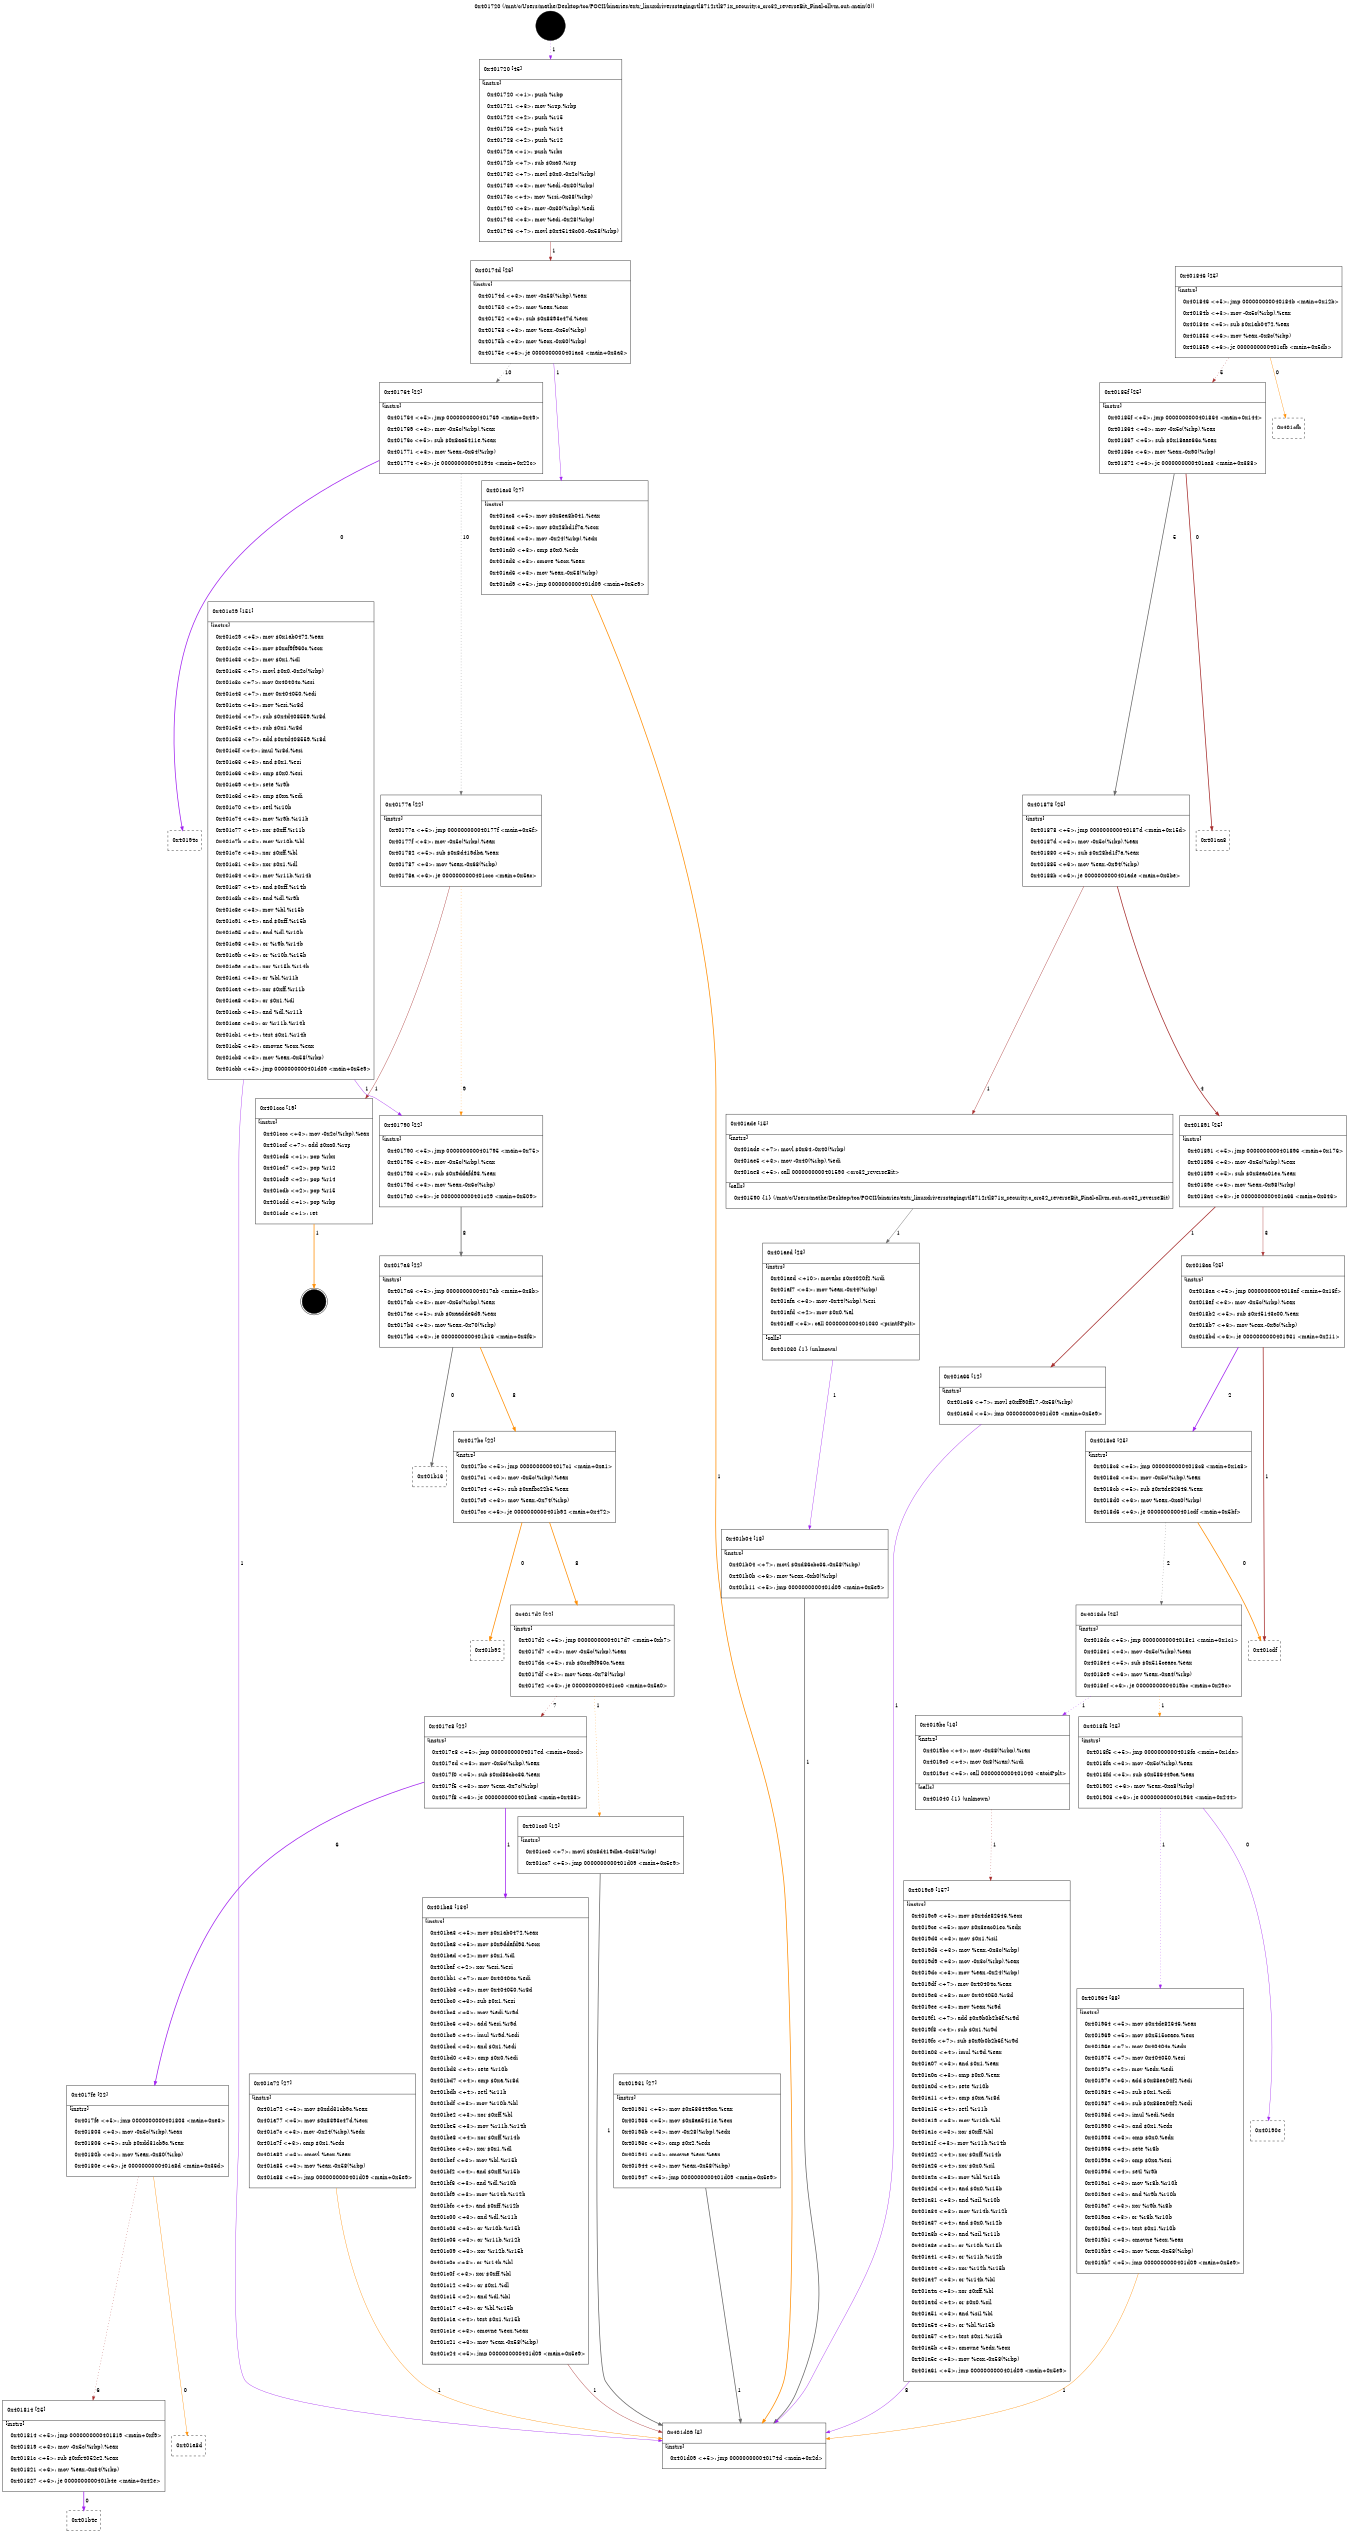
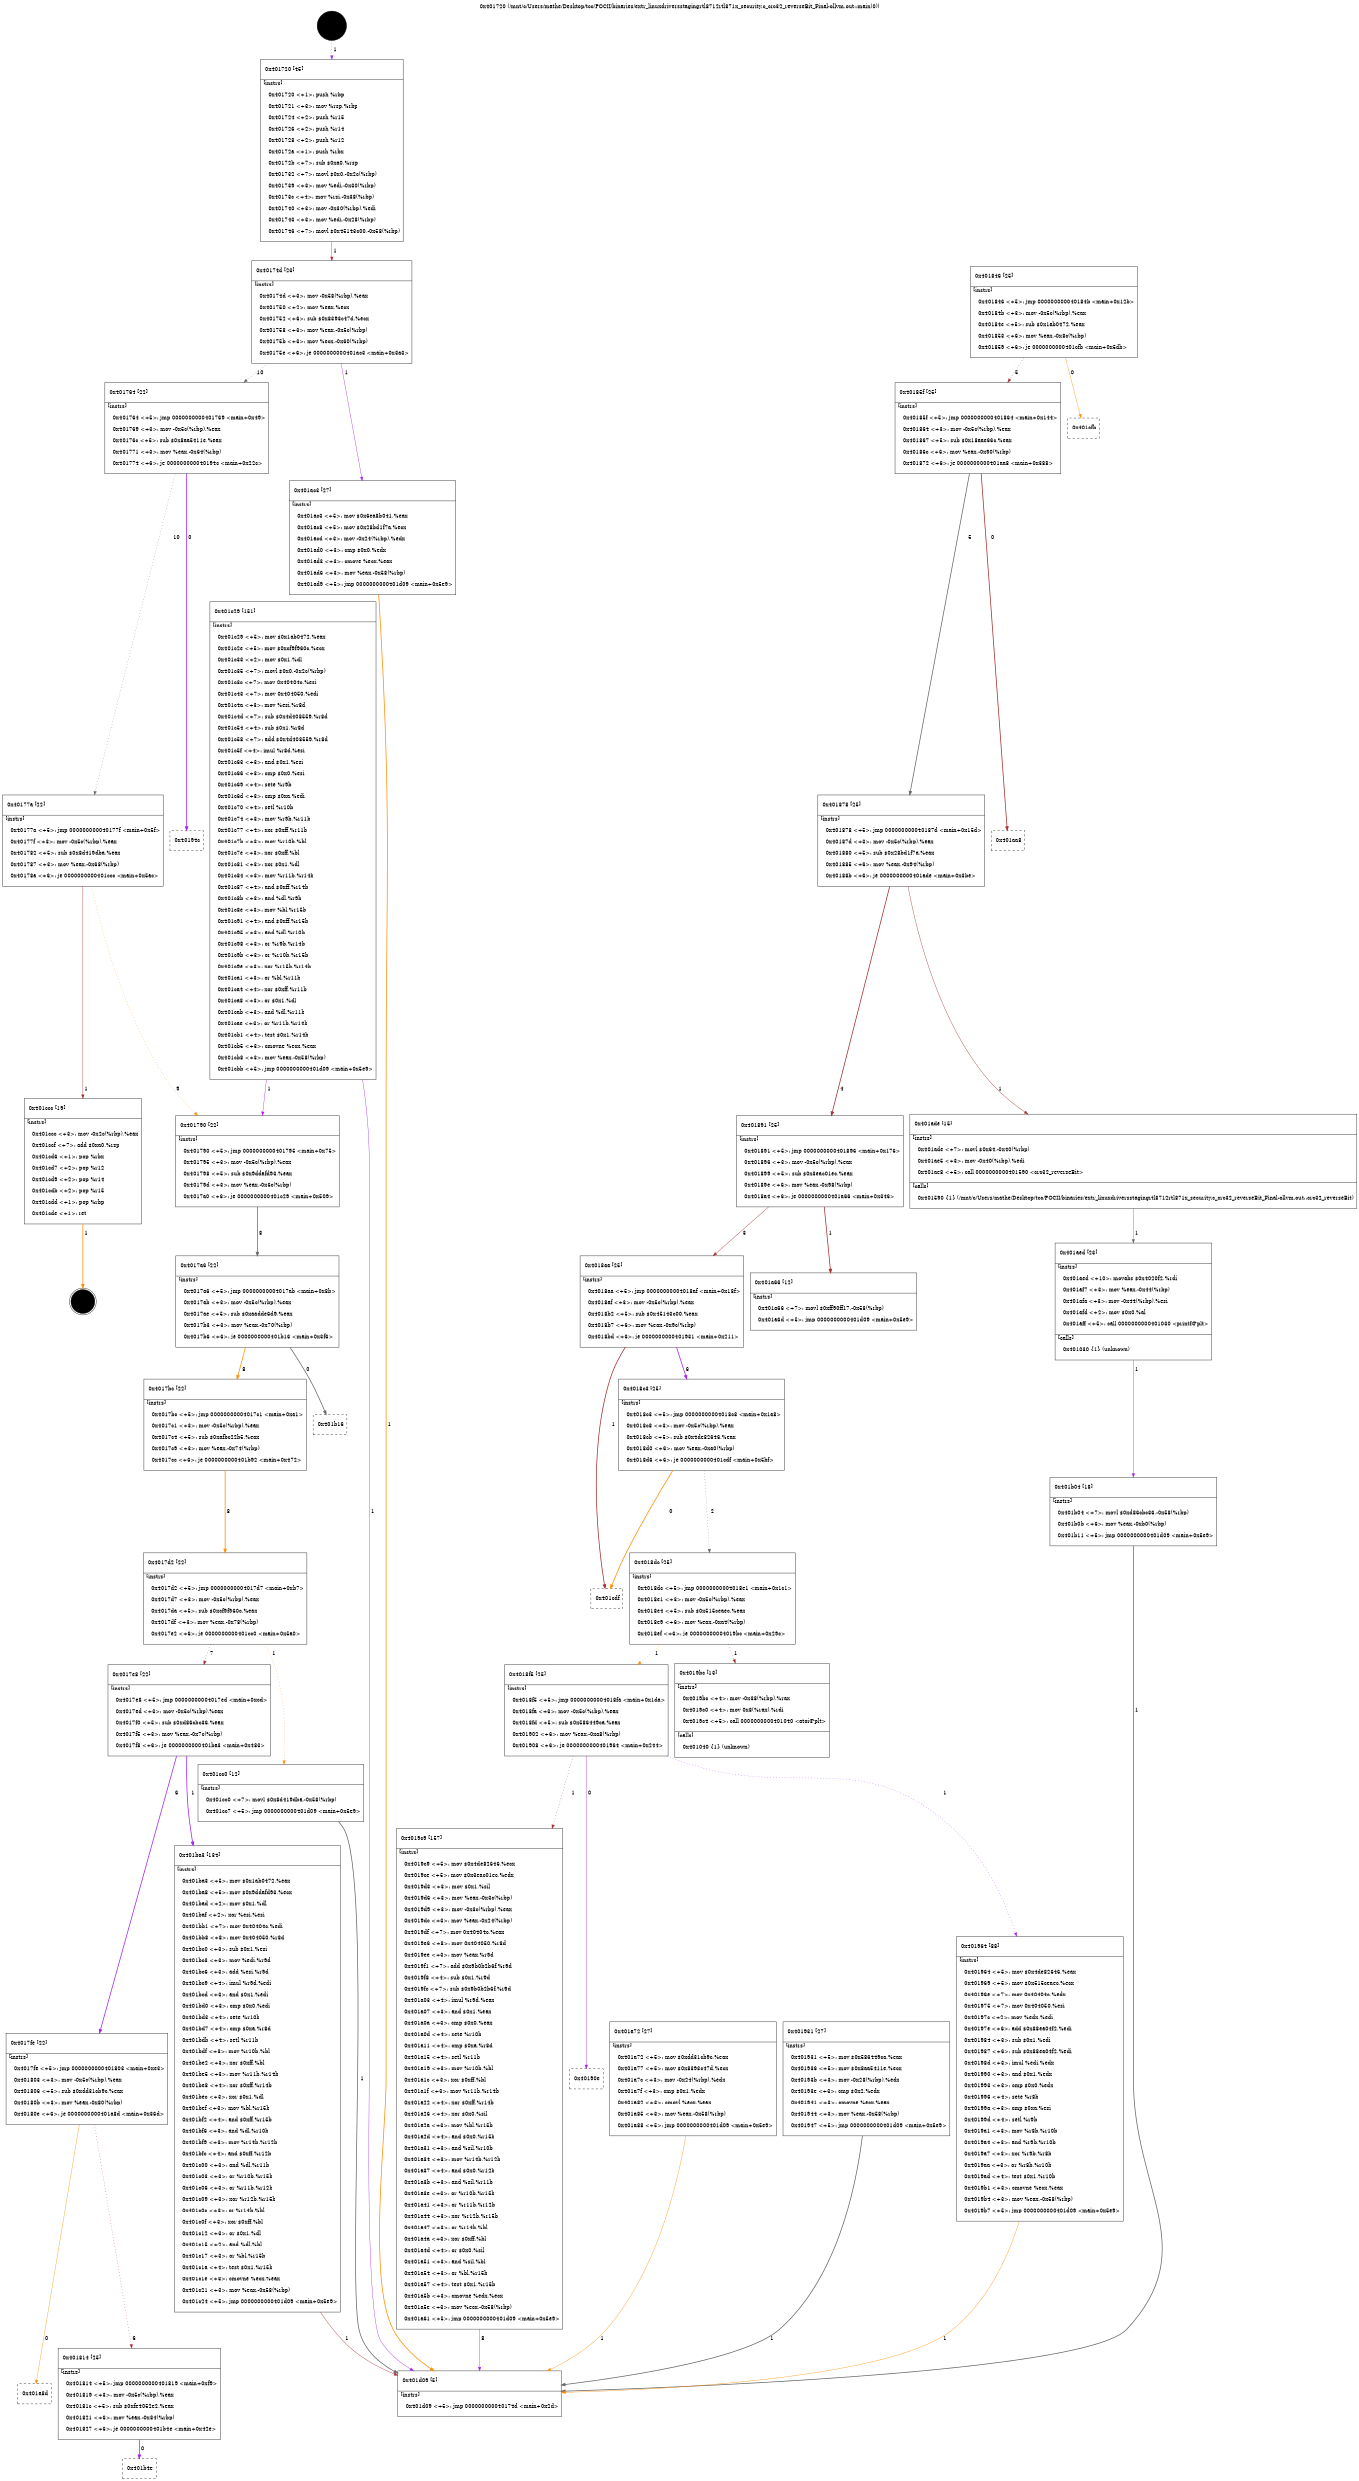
edge "0x4018aa [25]" -> "0x4018c3 [25]": label " 2" -> " 6"
node "0x401b92": removed
edge "0x4018dc [25]" -> "0x4019bc [13]": color purple -> brown
edge "0x4019bc [13]" -> "0x4019c9 [157]": now "0x4018f5 [25]" -> "0x4019c9 [157]"
edge "0x401a66 [12]" -> "0x401d09 [5]": removed, label "1"
